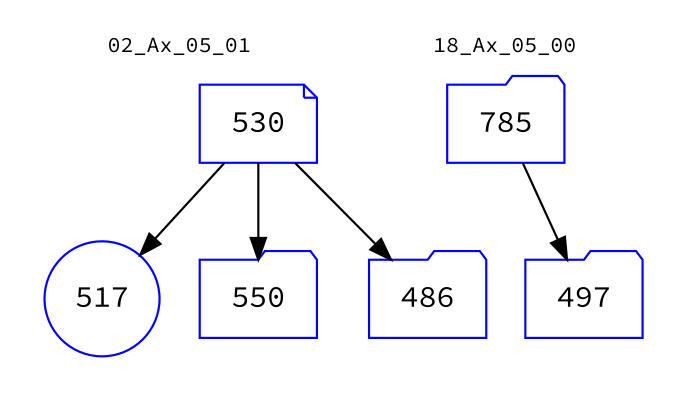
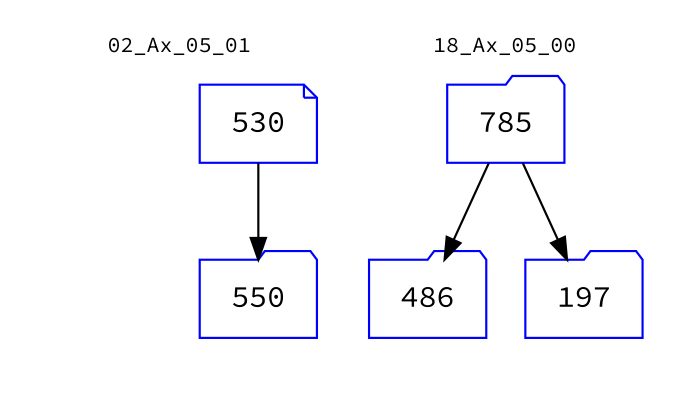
edge "530" -> "486": now "785" -> "486"
node "517": removed
node "497": label "497" -> "197"
